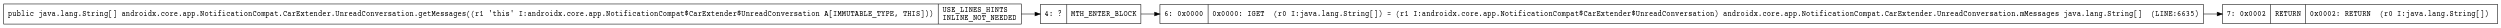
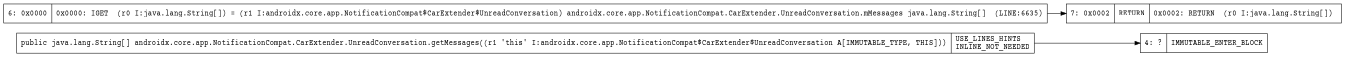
node "4: ?": text "MTH_ENTER_BLOCK" -> "IMMUTABLE_ENTER_BLOCK"
edge "4: ?" -> "6: 0x0000": removed
